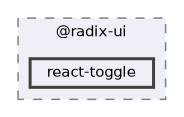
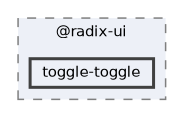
node "react-toggle": label "react-toggle" -> "toggle-toggle"
